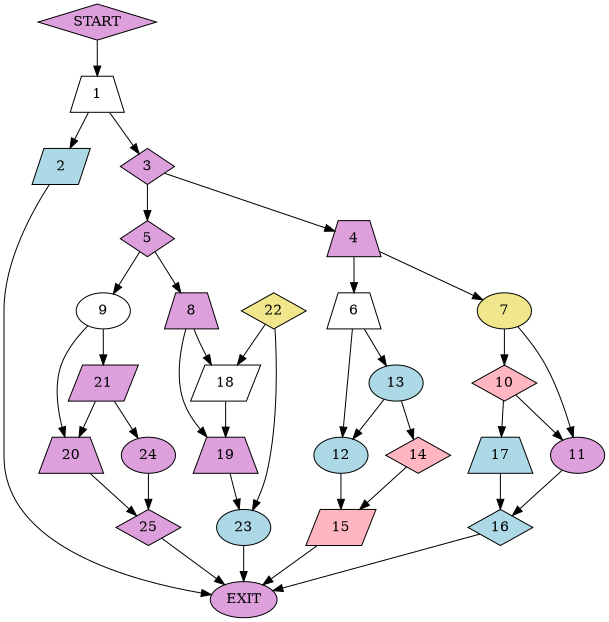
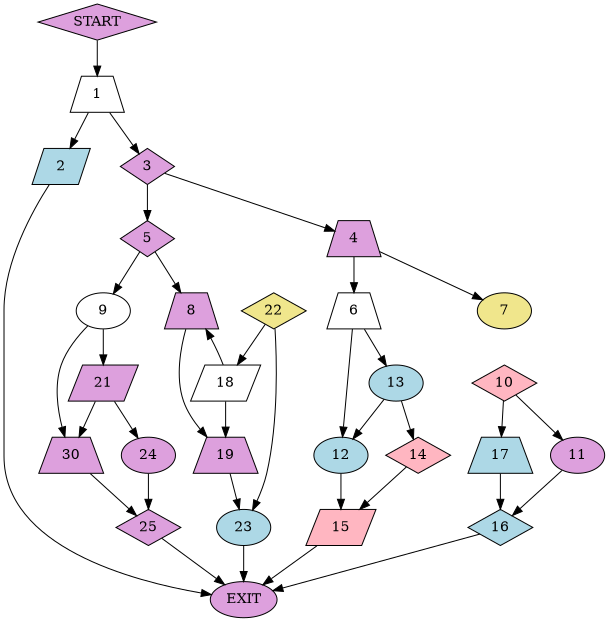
edge "7" -> "10": removed
edge "8" -> "18": reversed
edge "7" -> "11": removed
node "20": label "20" -> "30"
